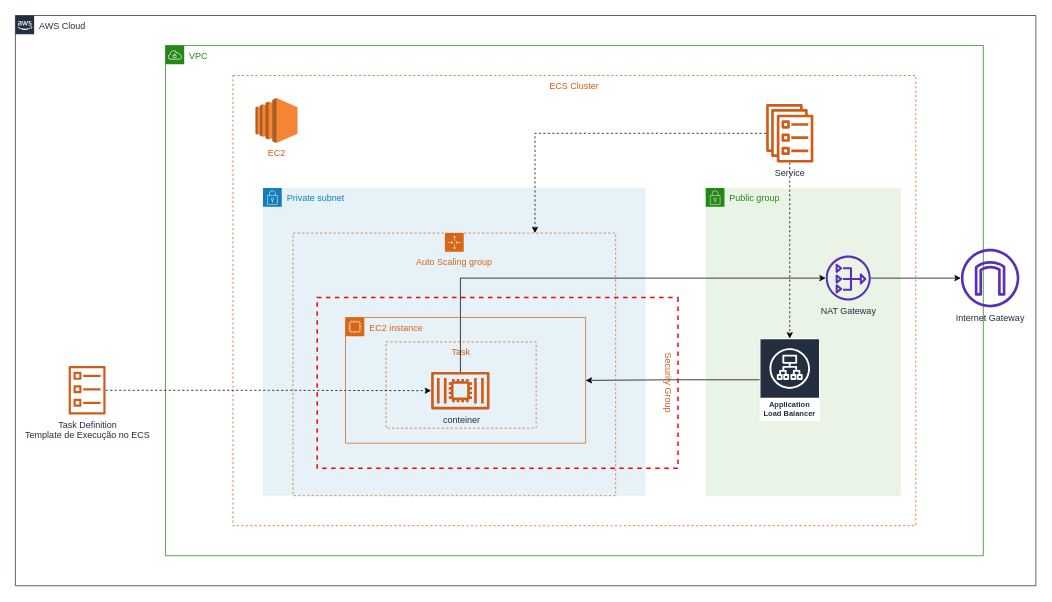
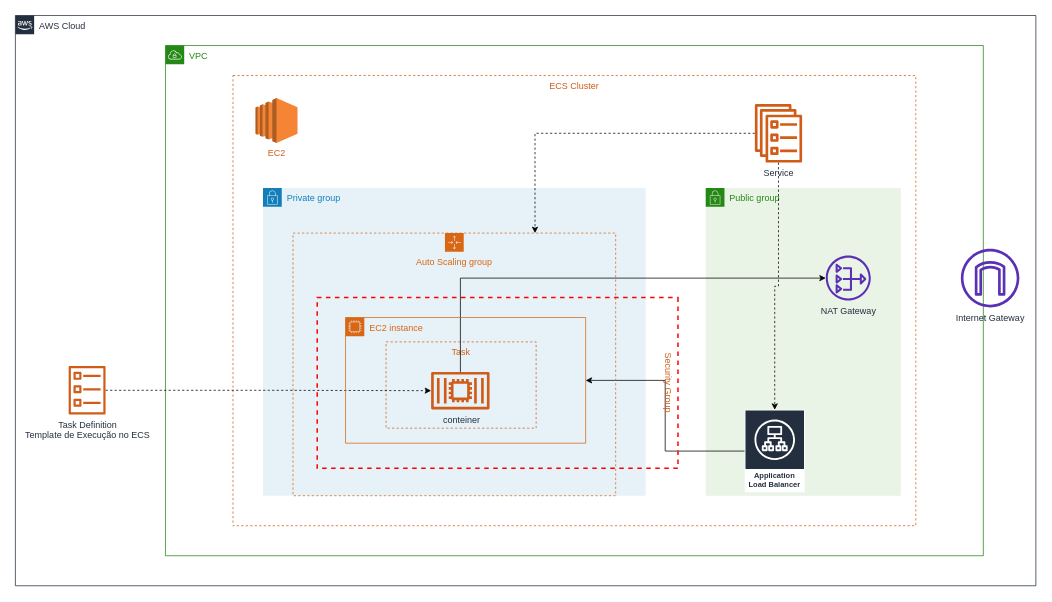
node "Service": moved (789, 133) -> (778, 133)
node "Private subnet": label "Private subnet" -> "Private group"
edge "NAT Gateway" -> "Internet Gateway": removed
node "Application Load Balancer": moved (789, 379) -> (774, 451)
